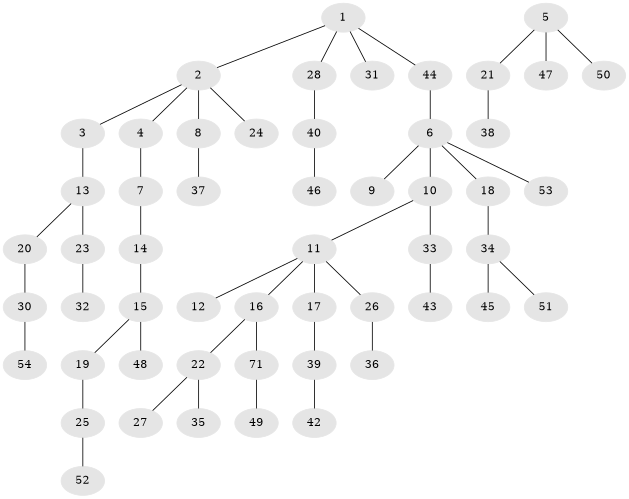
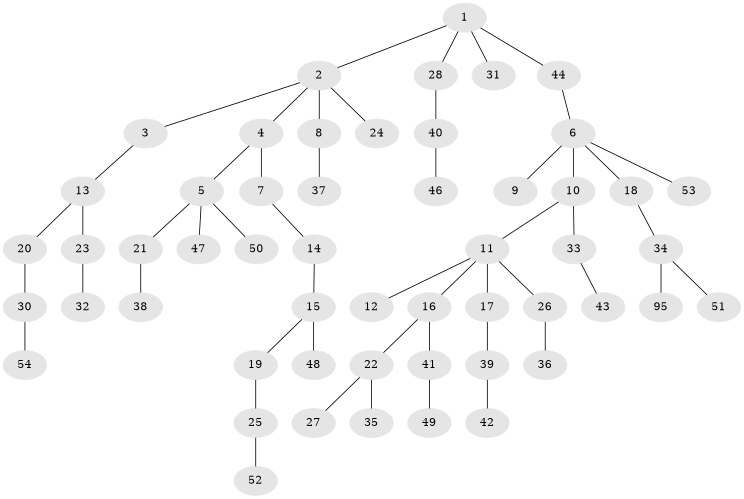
edge "4" -- "5": added
node "45": label "45" -> "95"
node "71": label "71" -> "41"
